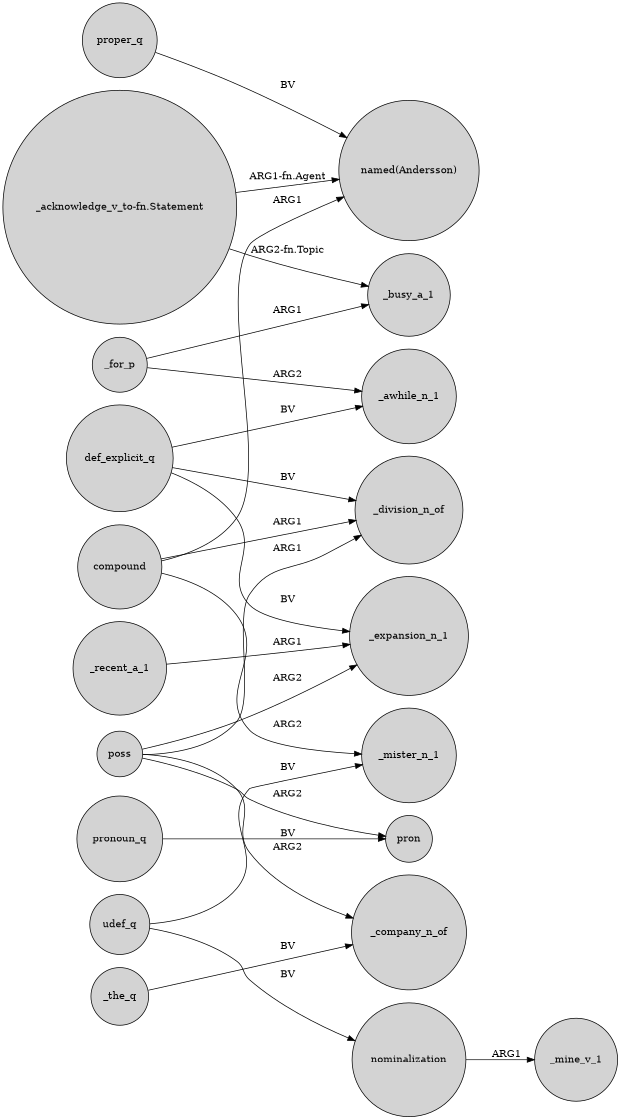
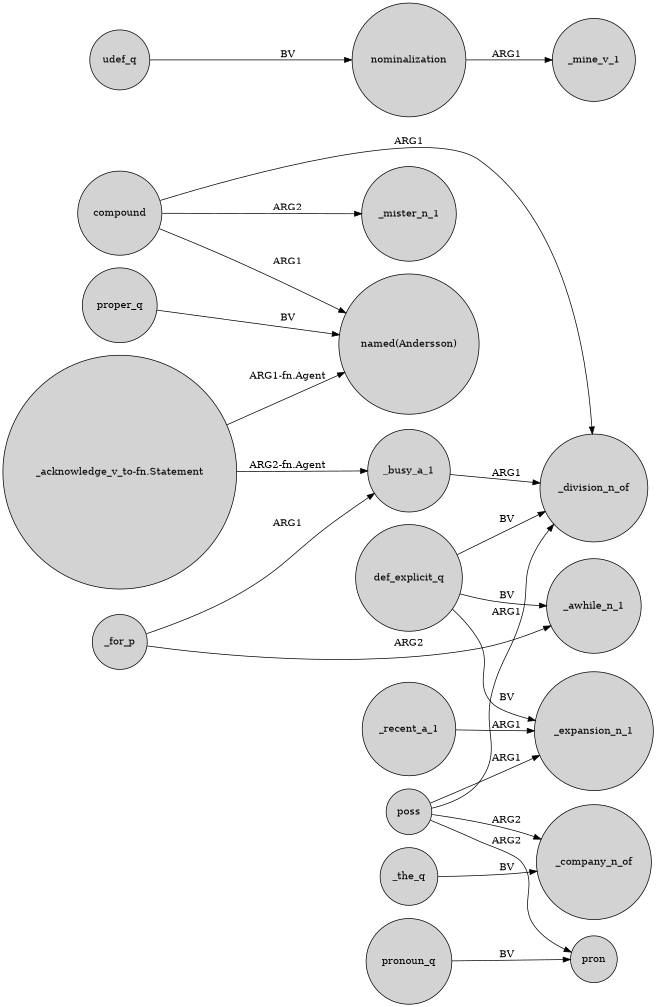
edge "_acknowledge_v_to-fn.Statement" -> "_busy_a_1": label "ARG2-fn.Topic" -> "ARG2-fn.Agent"
edge "_busy_a_1" -> "_division_n_of": added, label "ARG1"
edge "poss" -> "_expansion_n_1": label "ARG2" -> "ARG1"
edge "udef_q" -> "_mister_n_1": removed, label "BV"
